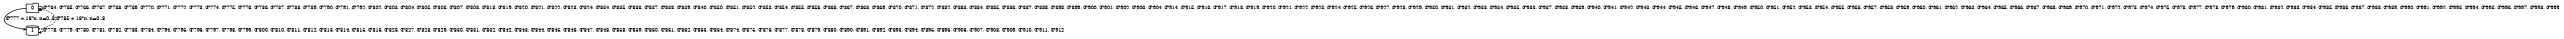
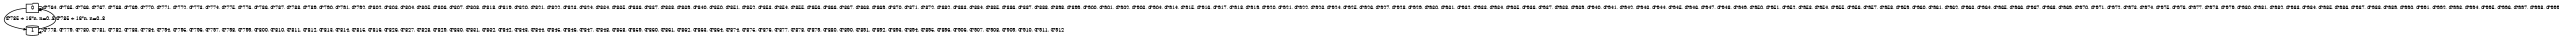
edge "0" -> "1": label "@777 + 16*n, n=0..8" -> "@785 + 16*n, n=0..8"
edge "1" -> "0": style dashed -> solid
